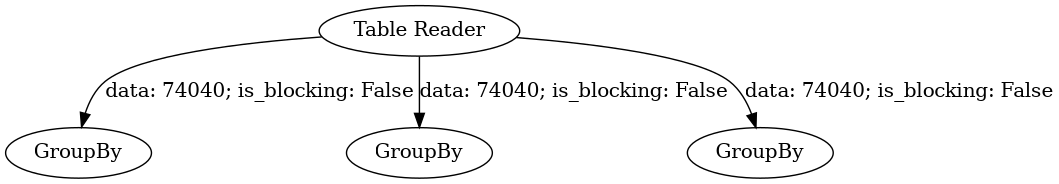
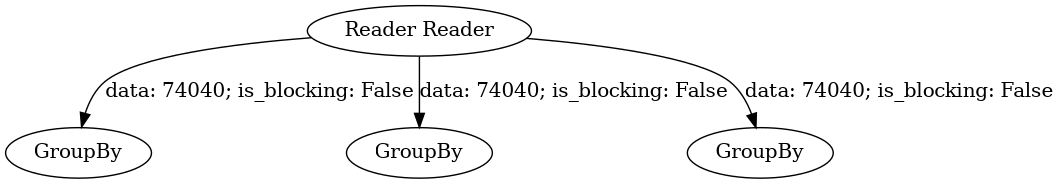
node "Table Reader": label "Table Reader" -> "Reader Reader"
